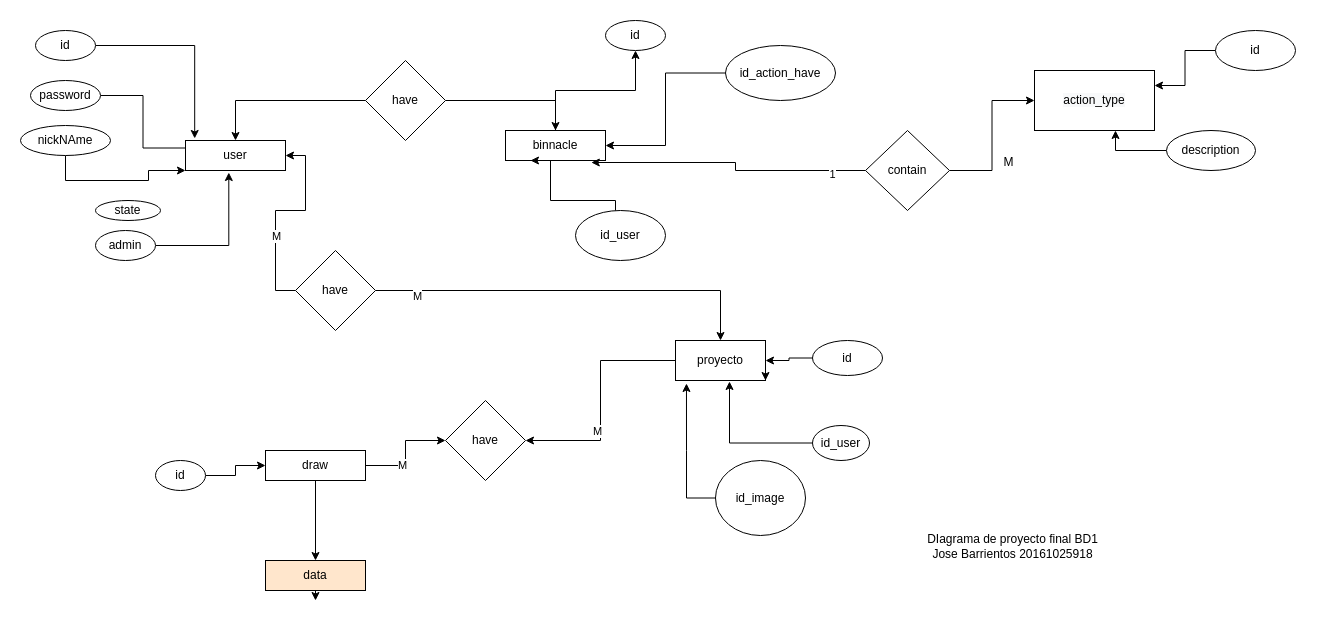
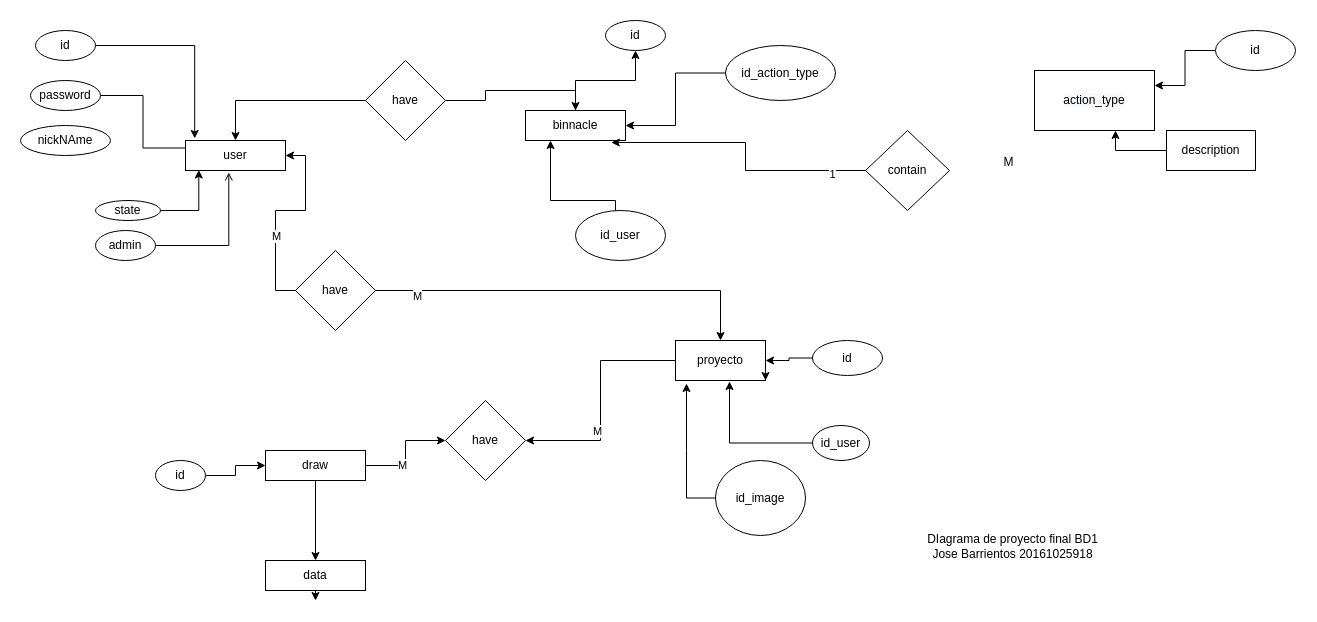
node "id_action_have": label "id_action_have" -> "id_action_type"
edge "contain" -> "action_type": removed
node "binnacle": moved (556, 146) -> (576, 126)
node "description": shape ellipse -> rectangle
edge "nickNAme" -> "user": removed
edge "admin" -> "user": arrowhead classic -> open
edge "state" -> "user": added
node "data": fillcolor #ffe6cc -> #ffffff
